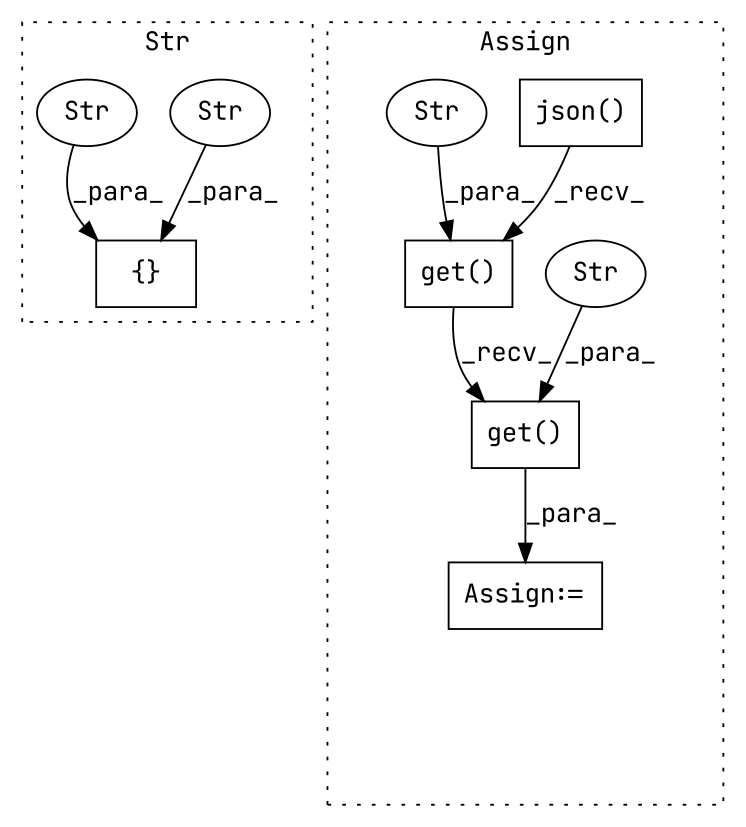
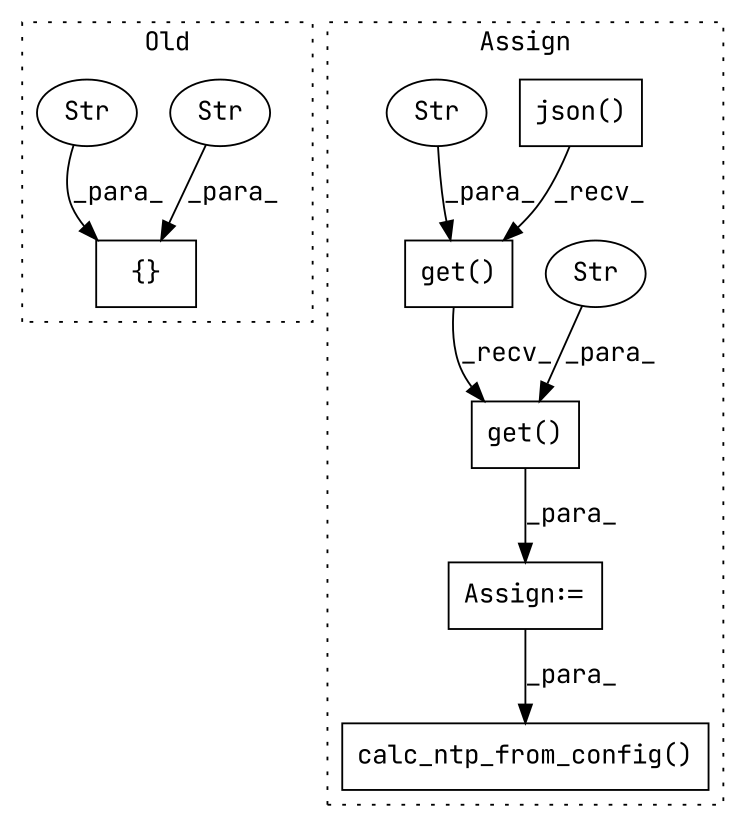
cluster "Str": label "Str" -> "Old"
node "calc_ntp_from_config()": added
